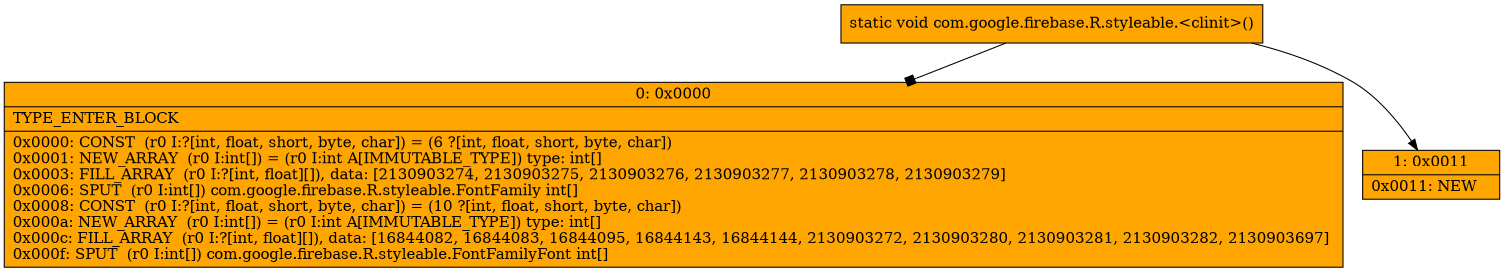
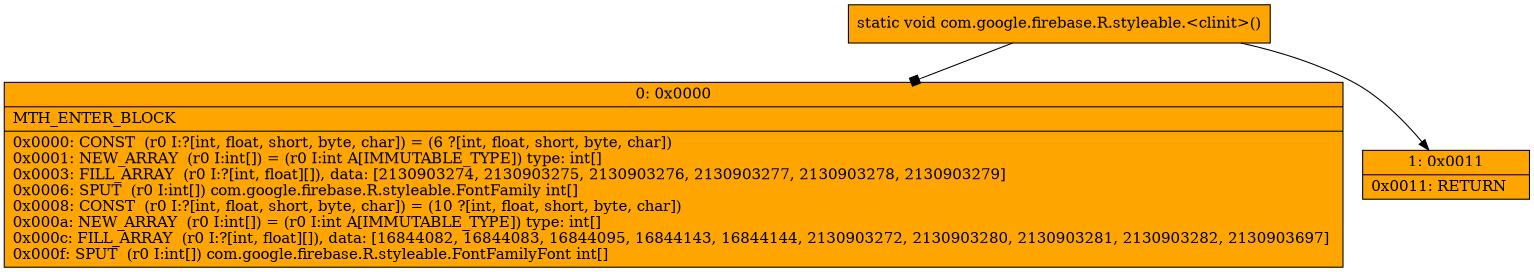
node "0: 0x0000": text "TYPE_ENTER_BLOCK" -> "MTH_ENTER_BLOCK"
node "1: 0x0011": text "0x0011: NEW" -> "0x0011: RETURN"
